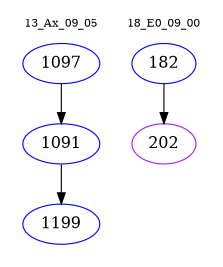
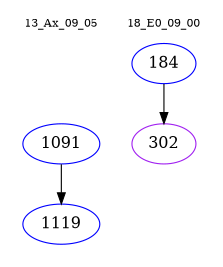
node "1097": removed
node "182": label "182" -> "184"
node "202": label "202" -> "302"
node "1199": label "1199" -> "1119"
